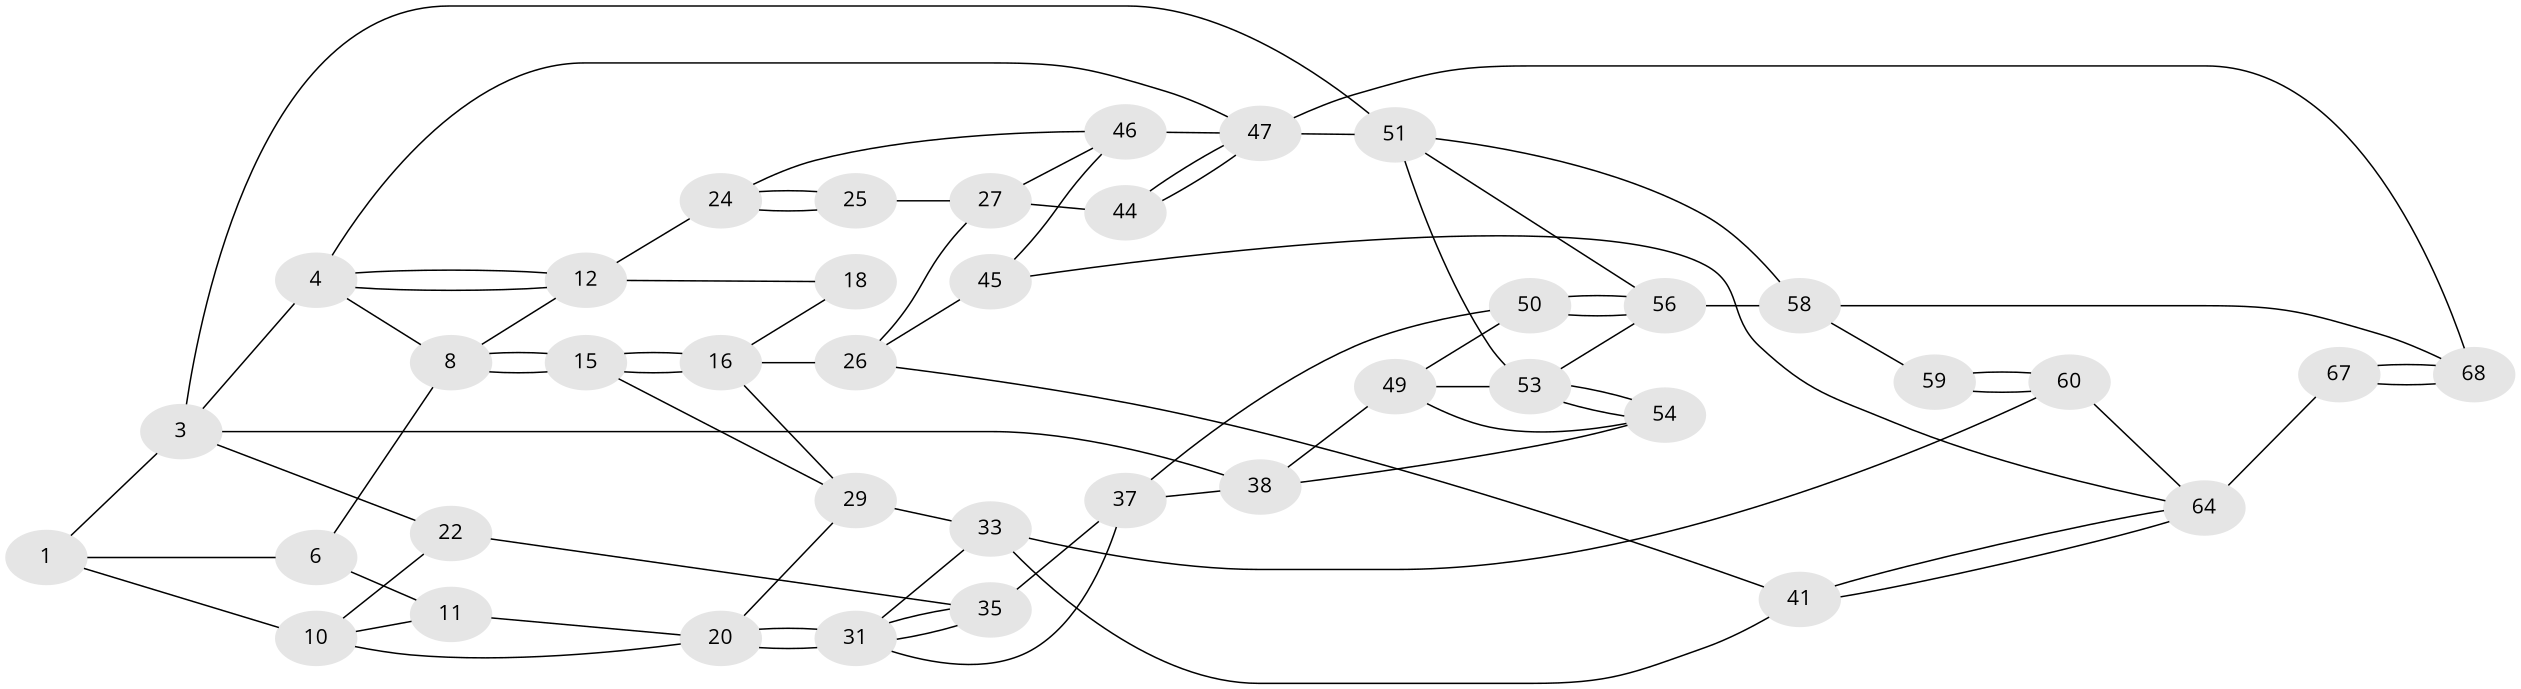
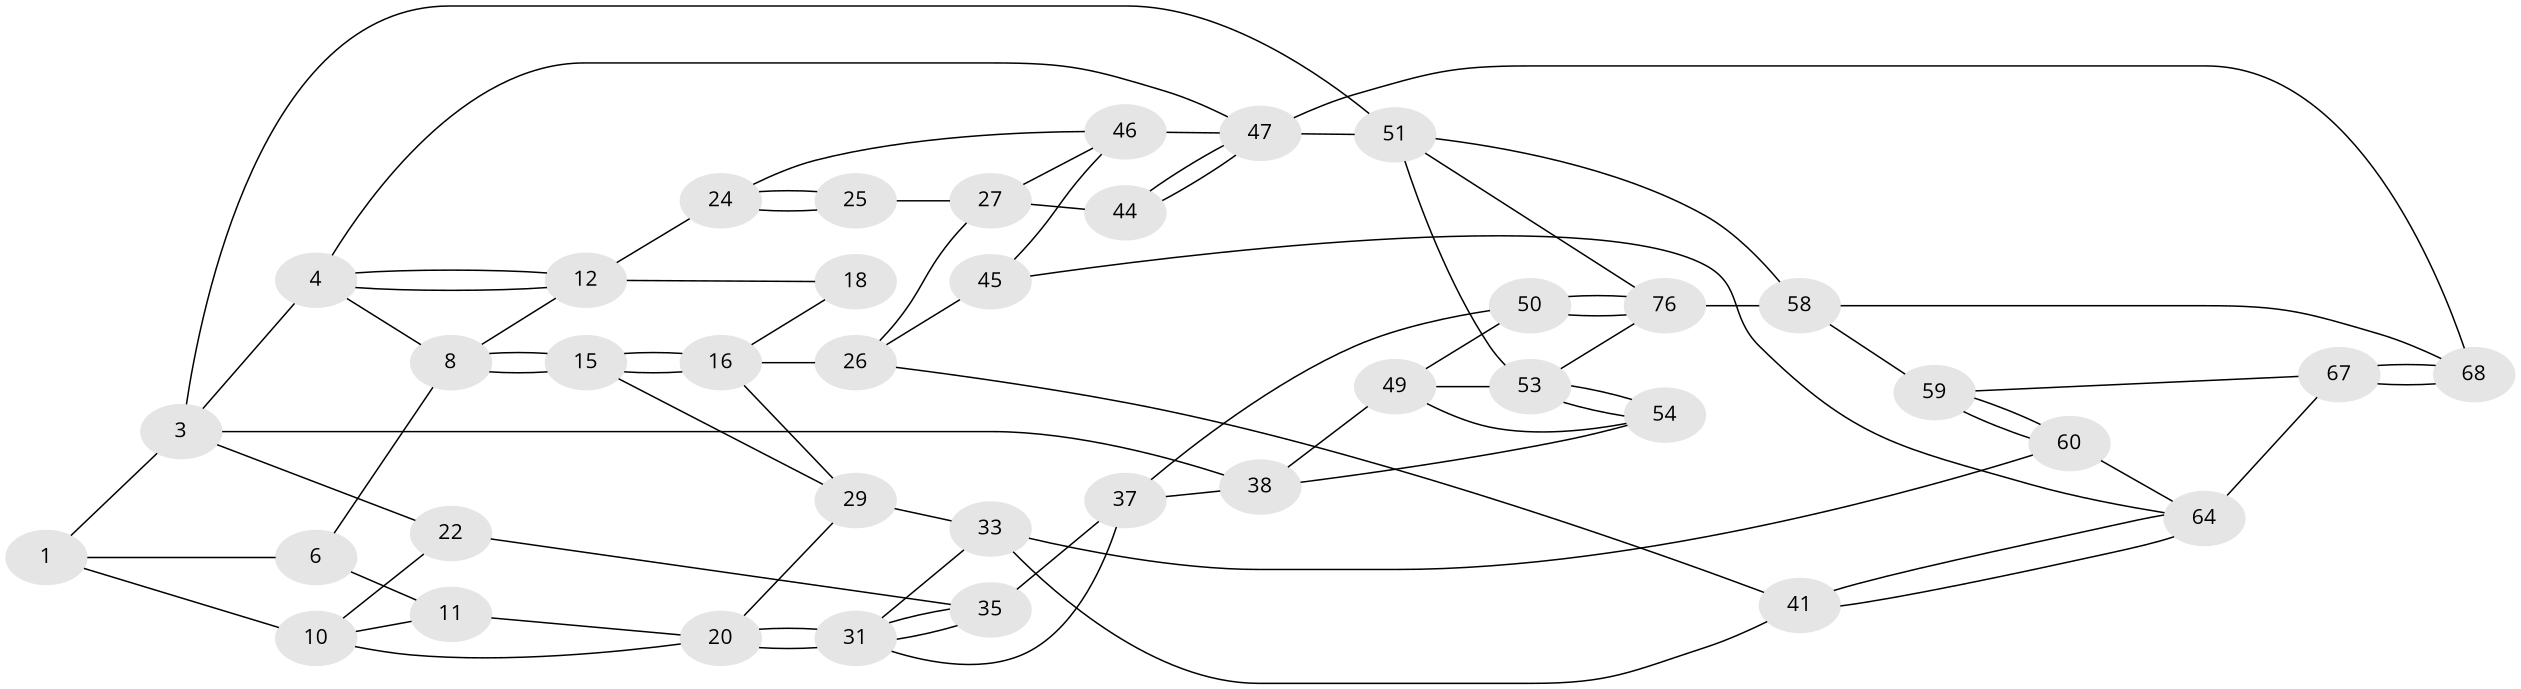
node "56": label "56" -> "76"
edge "67" -- "59": added
